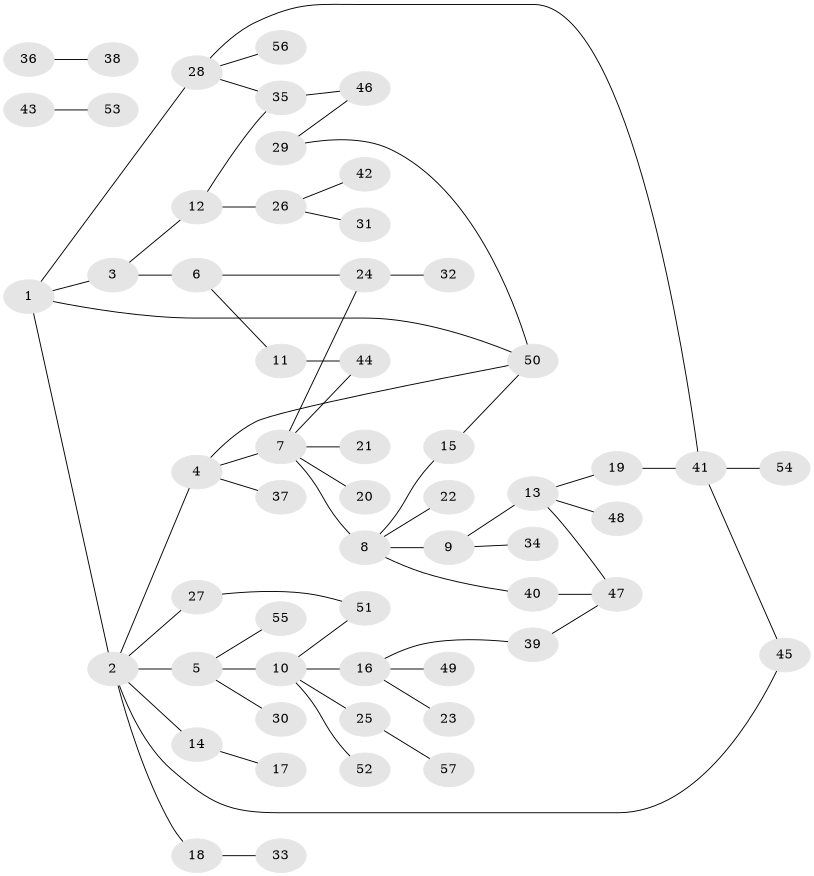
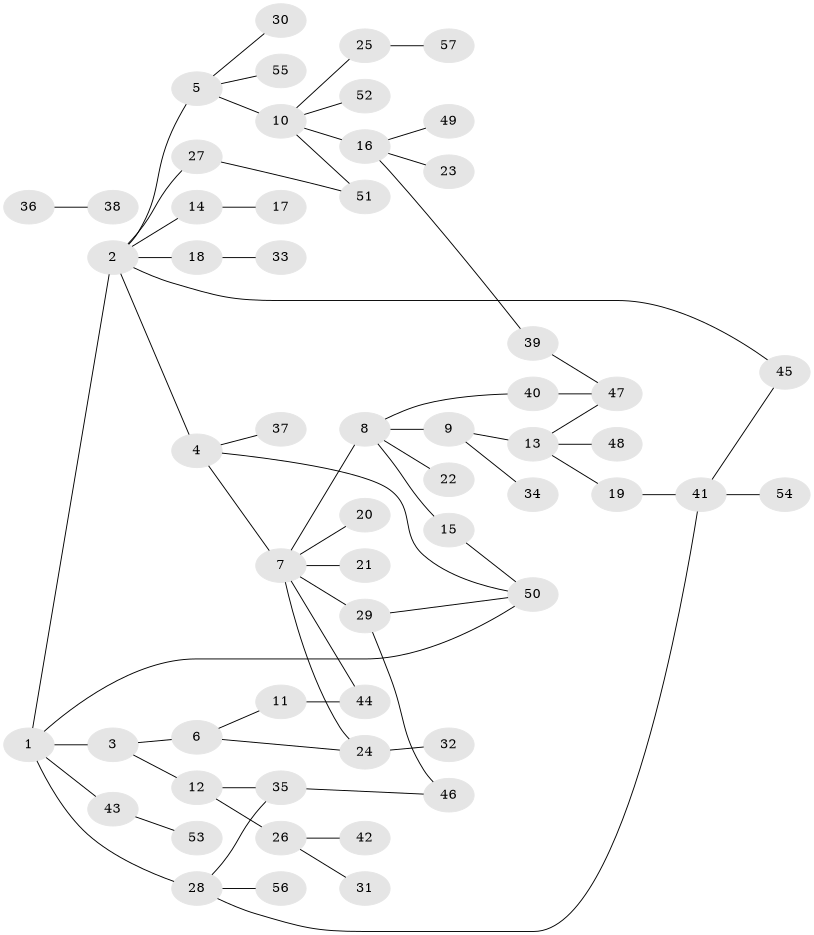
edge "7" -- "29": added
edge "1" -- "43": added
